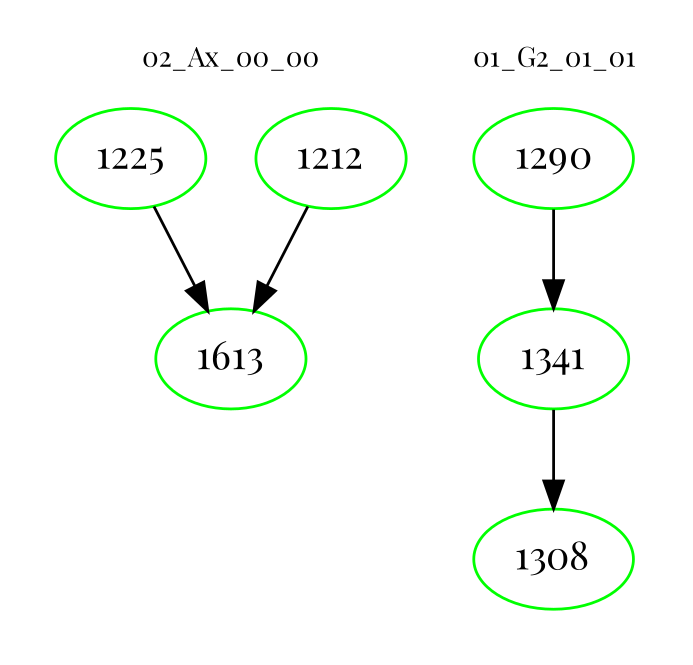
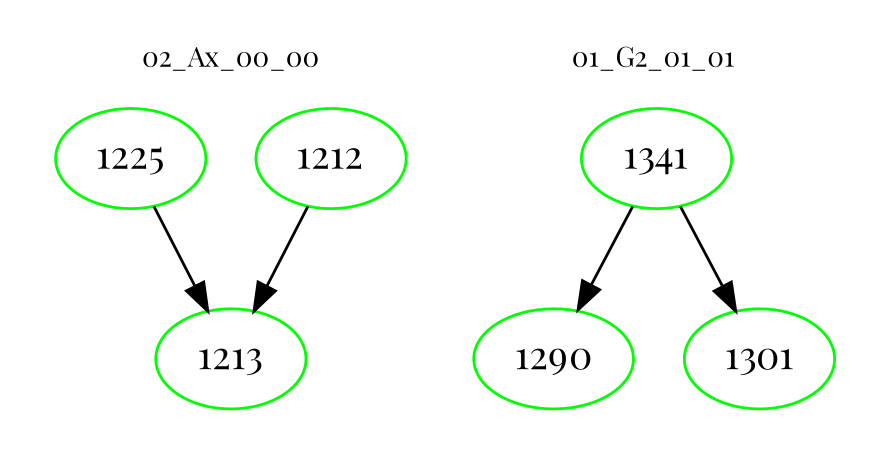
edge "1290" -> "1341": reversed
node "1613": label "1613" -> "1213"
node "1308": label "1308" -> "1301"
